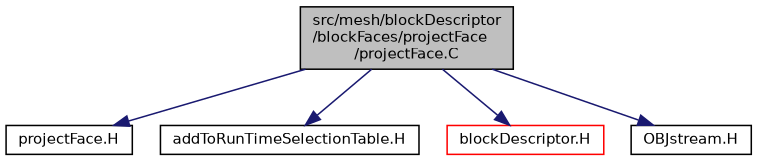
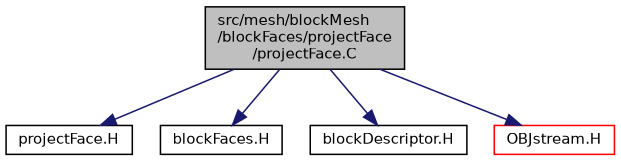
node "src/mesh/blockDescriptor /blockFaces/projectFace /projectFace.C": label "src/mesh/blockDescriptor /blockFaces/projectFace /projectFace.C" -> "src/mesh/blockMesh /blockFaces/projectFace /projectFace.C"
node "addToRunTimeSelectionTable.H": label "addToRunTimeSelectionTable.H" -> "blockFaces.H"
node "blockDescriptor.H": color red -> black
node "OBJstream.H": color black -> red
